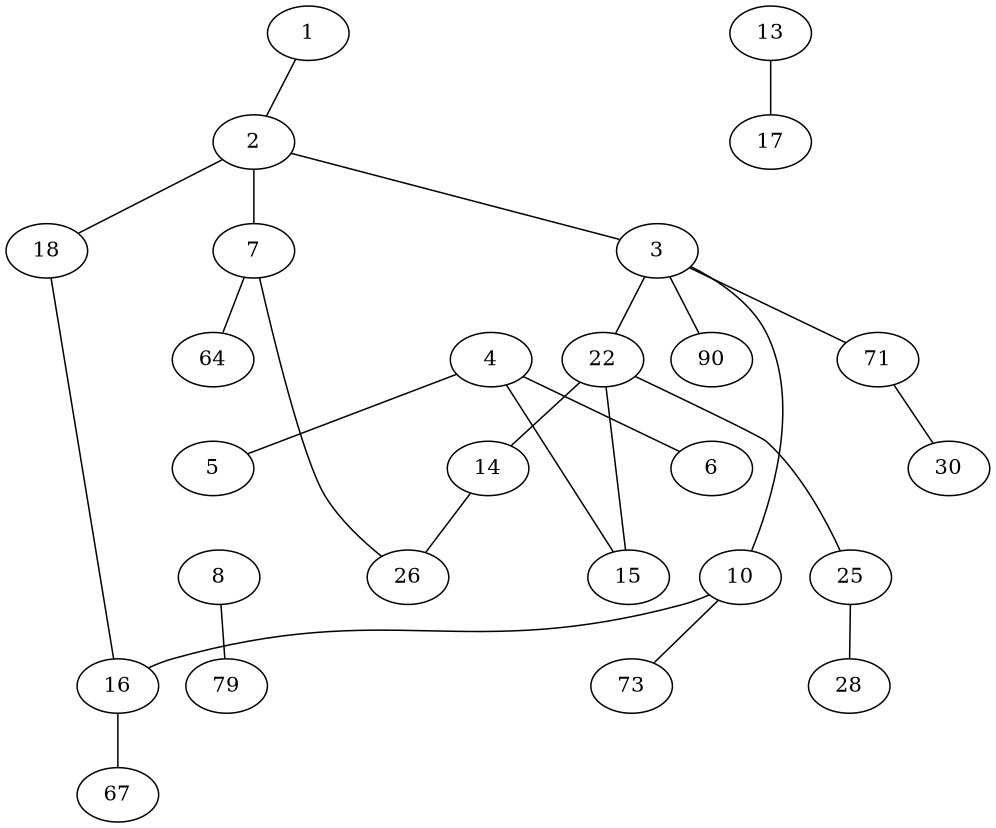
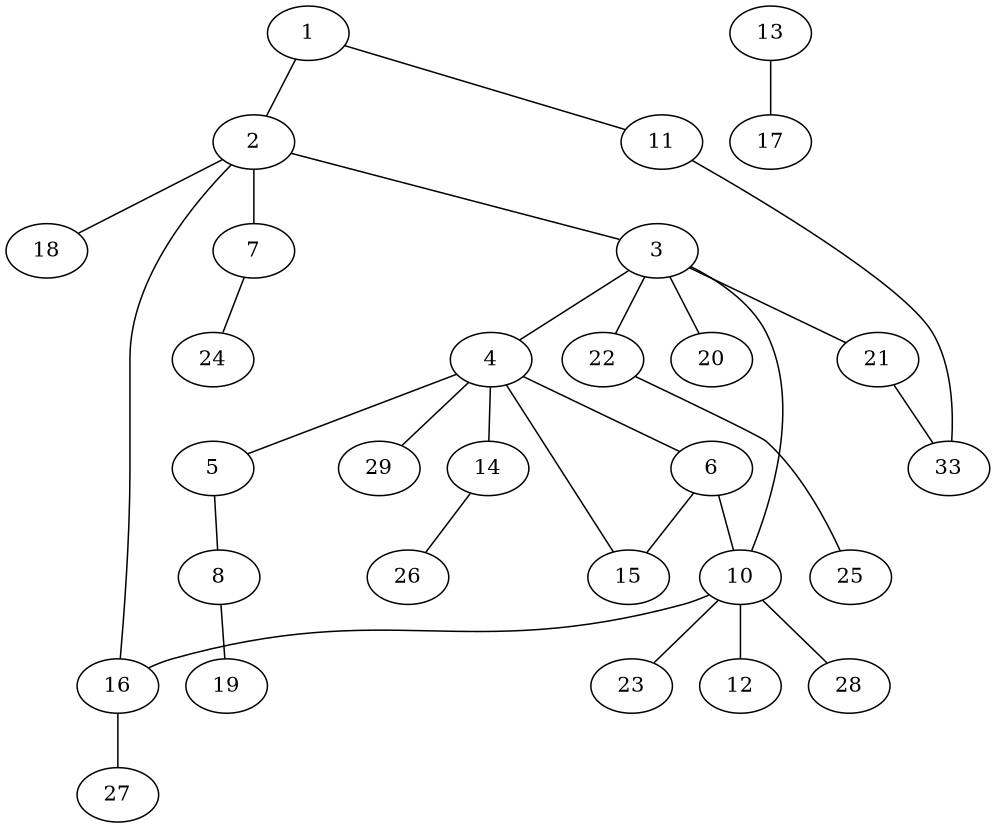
node "11": added
edge "3" -- "4": added
node "64": label "64" -> "24"
node "90": label "90" -> "20"
node "71": label "71" -> "21"
edge "22" -- "14": now "4" -- "14"
edge "7" -- "26": removed
node "29": added
edge "22" -- "15": now "6" -- "15"
node "30": label "30" -> "33"
edge "18" -- "16": now "2" -- "16"
edge "5" -- "8": added
edge "6" -- "10": added
edge "25" -- "28": now "10" -- "28"
node "79": label "79" -> "19"
node "73": label "73" -> "23"
node "12": added
node "67": label "67" -> "27"
